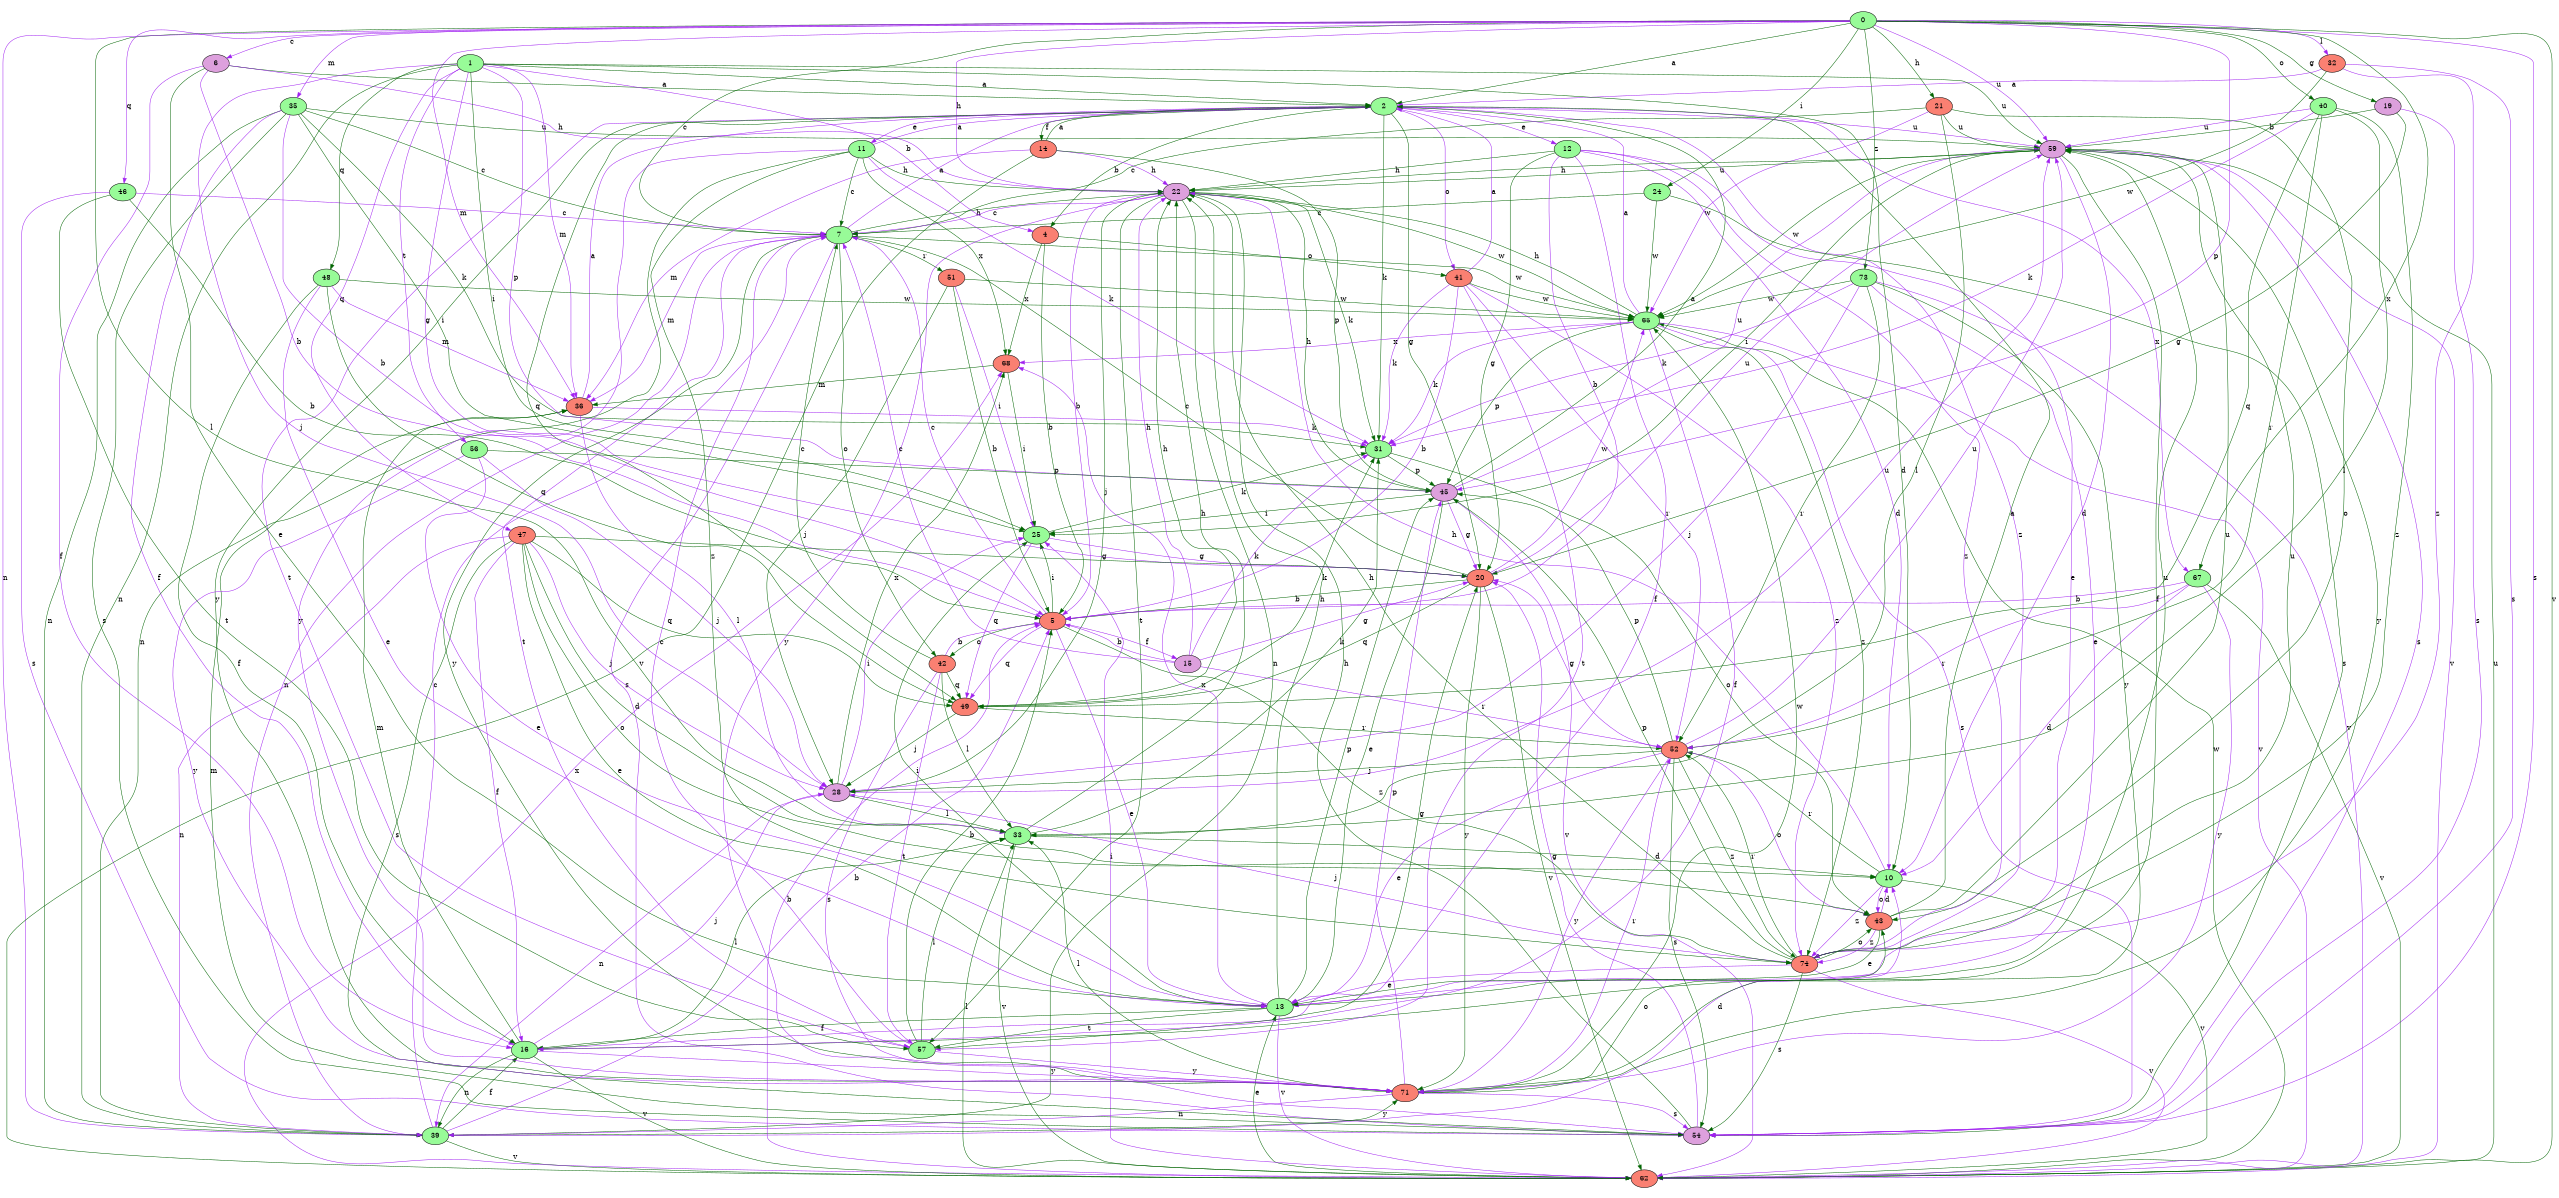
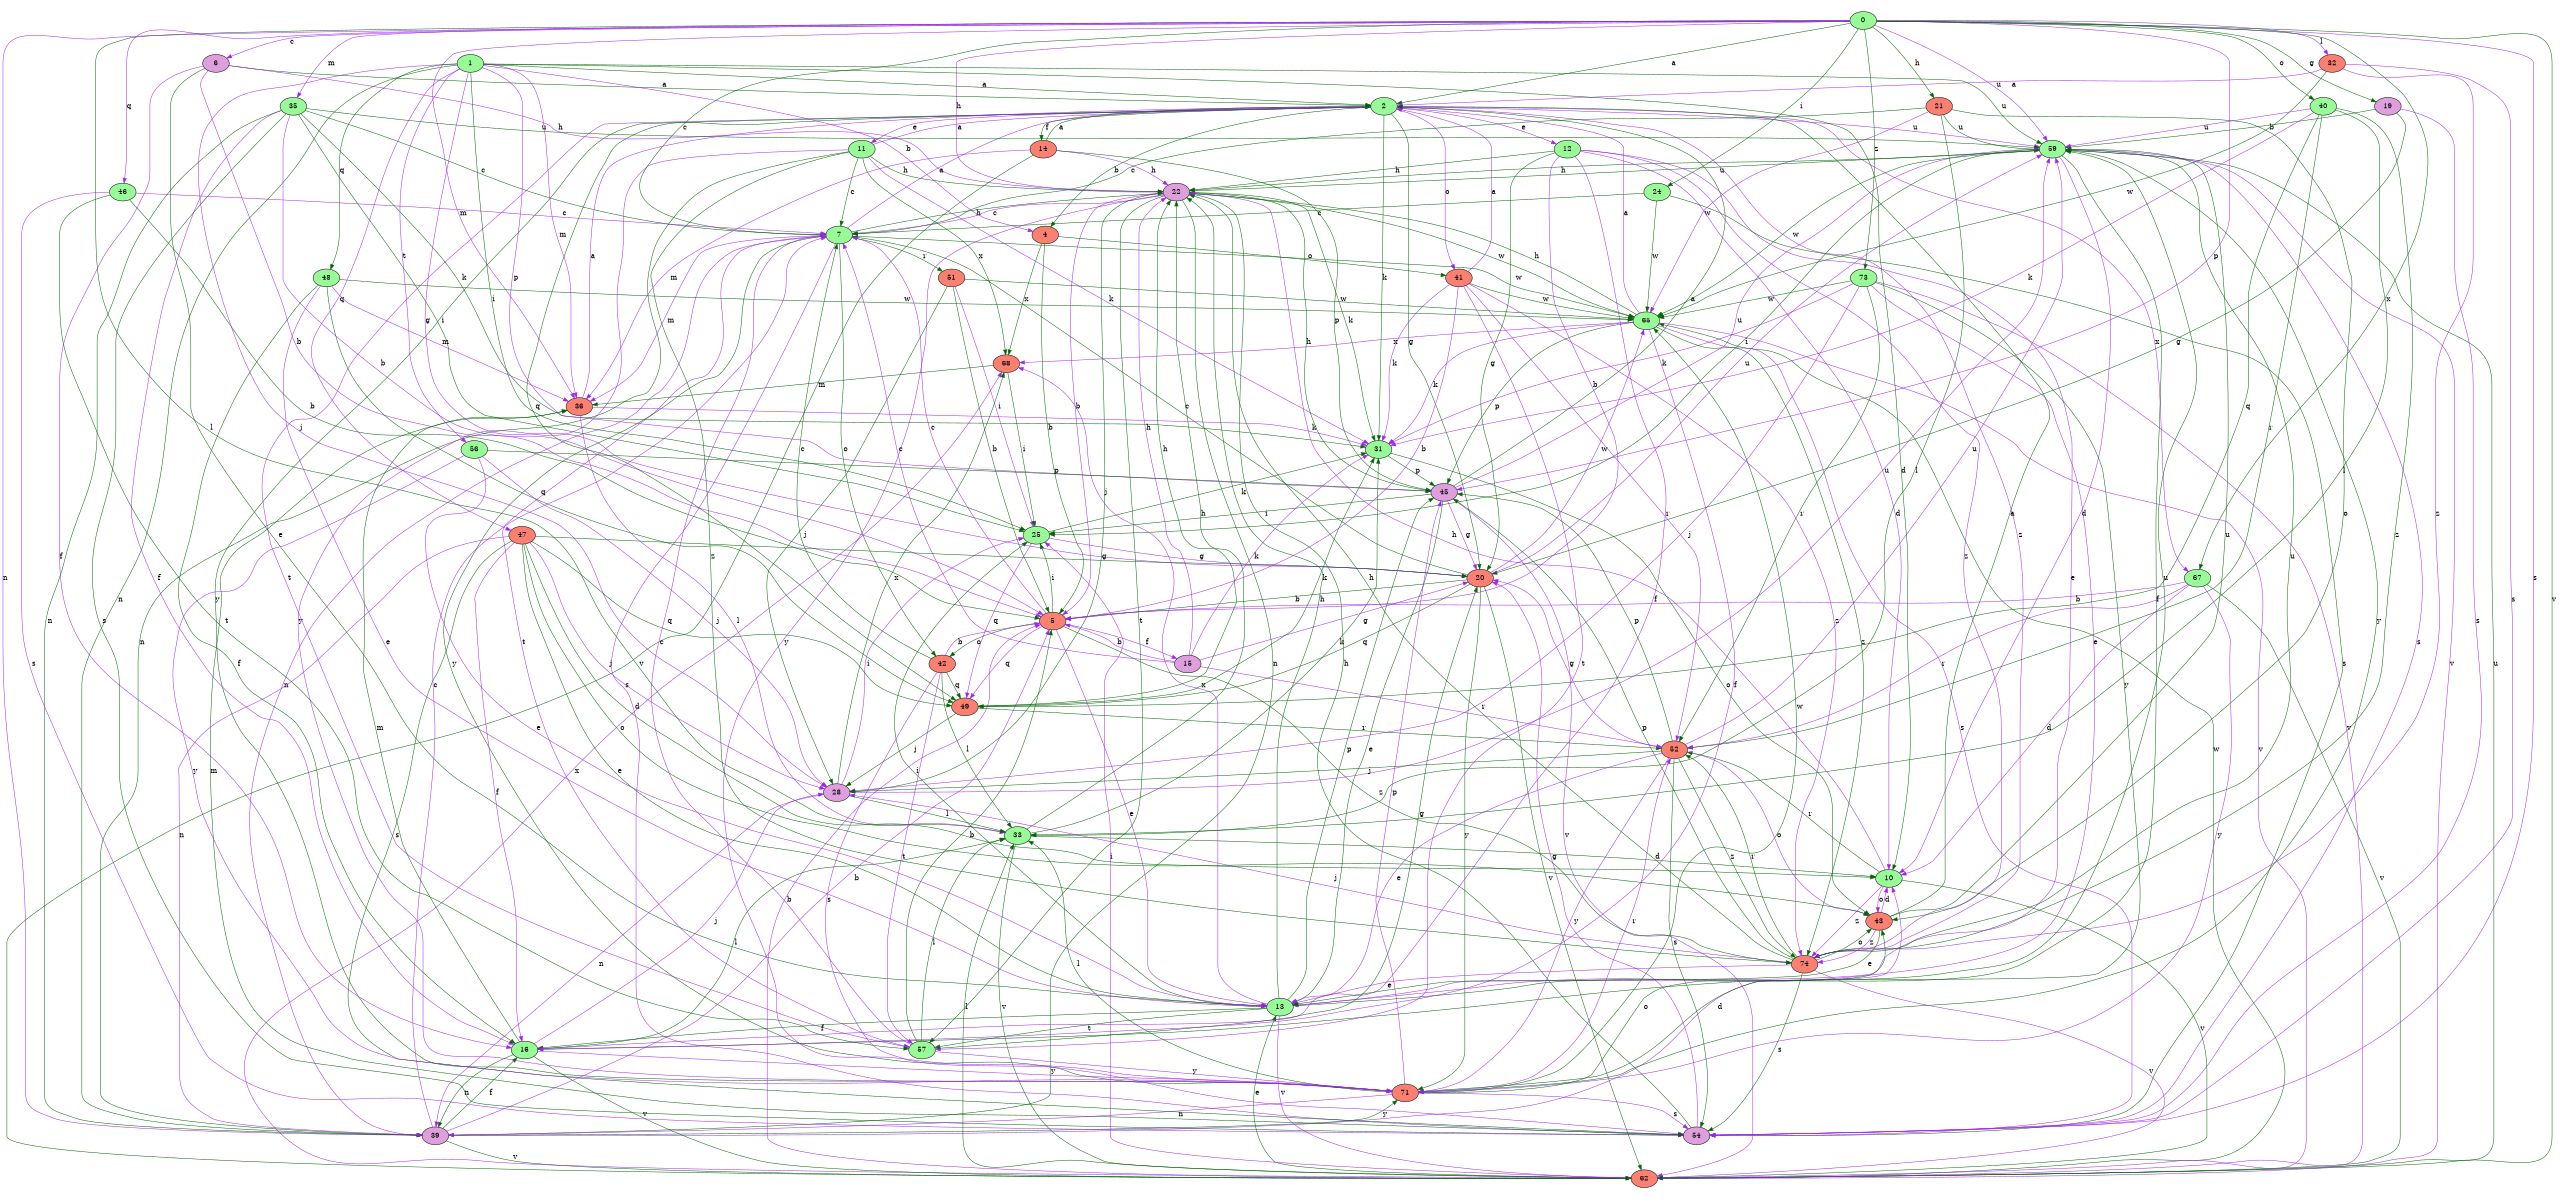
node "59": fillcolor plum -> palegreen
node "39": fillcolor palegreen -> plum
